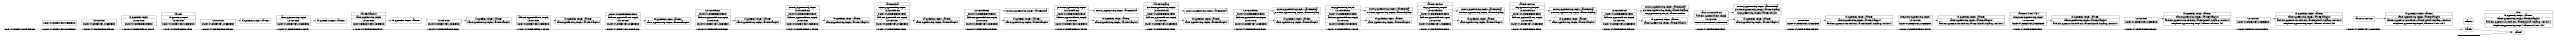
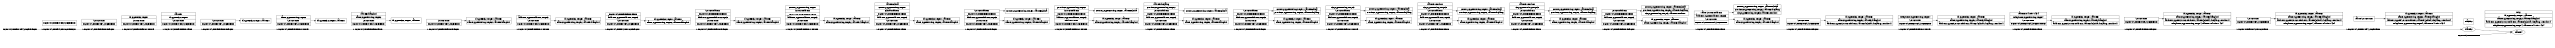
node "value=China": text "Struct.Address" -> "China.Address"
node "country,type=string,seq=1": text "TC_DM_STATE_FIELD_END" -> "TC_DM_DONE_FIELD_END"
node "province,type=string,seq=2": text "Struct.User" -> "Address.User"
node "id,type=I32,seq=1": text "TC_DM_STATE_FIELD_END" -> "TC_DM_STATE_MESSAGE_END"
node "value=zhanghui": text "TC_DM_FIELD_MESSAGE_END" -> "TC_DM_STATE_MESSAGE_END"
node "city,type=string,seq=3": text "TC_DM_STATE_VALUE_END" -> "TC_DM_STATE_MESSAGE_END"
node "value=18410971434": text "TC_DM_STATE_MESSAGE_END" -> "TC_DM_STATE_MESSAGE_VALUE"
node "TC_DM_STATE_VALUE_BEGIN": label "TC_DM_STATE_VALUE_BEGIN" -> "TC_DM_STATE_MESSAGE_BEGIN"
